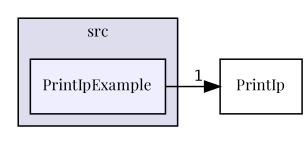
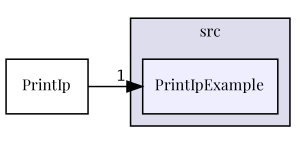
edge "PrintIpExample" -> "PrintIp": reversed
